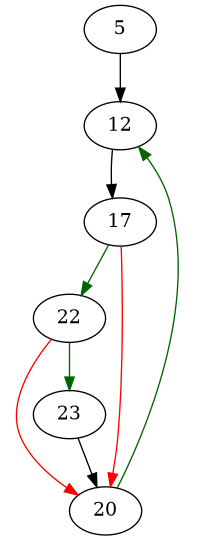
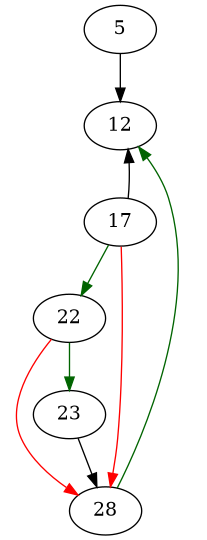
edge "12" -> "17": reversed
node "20": label "20" -> "28"
